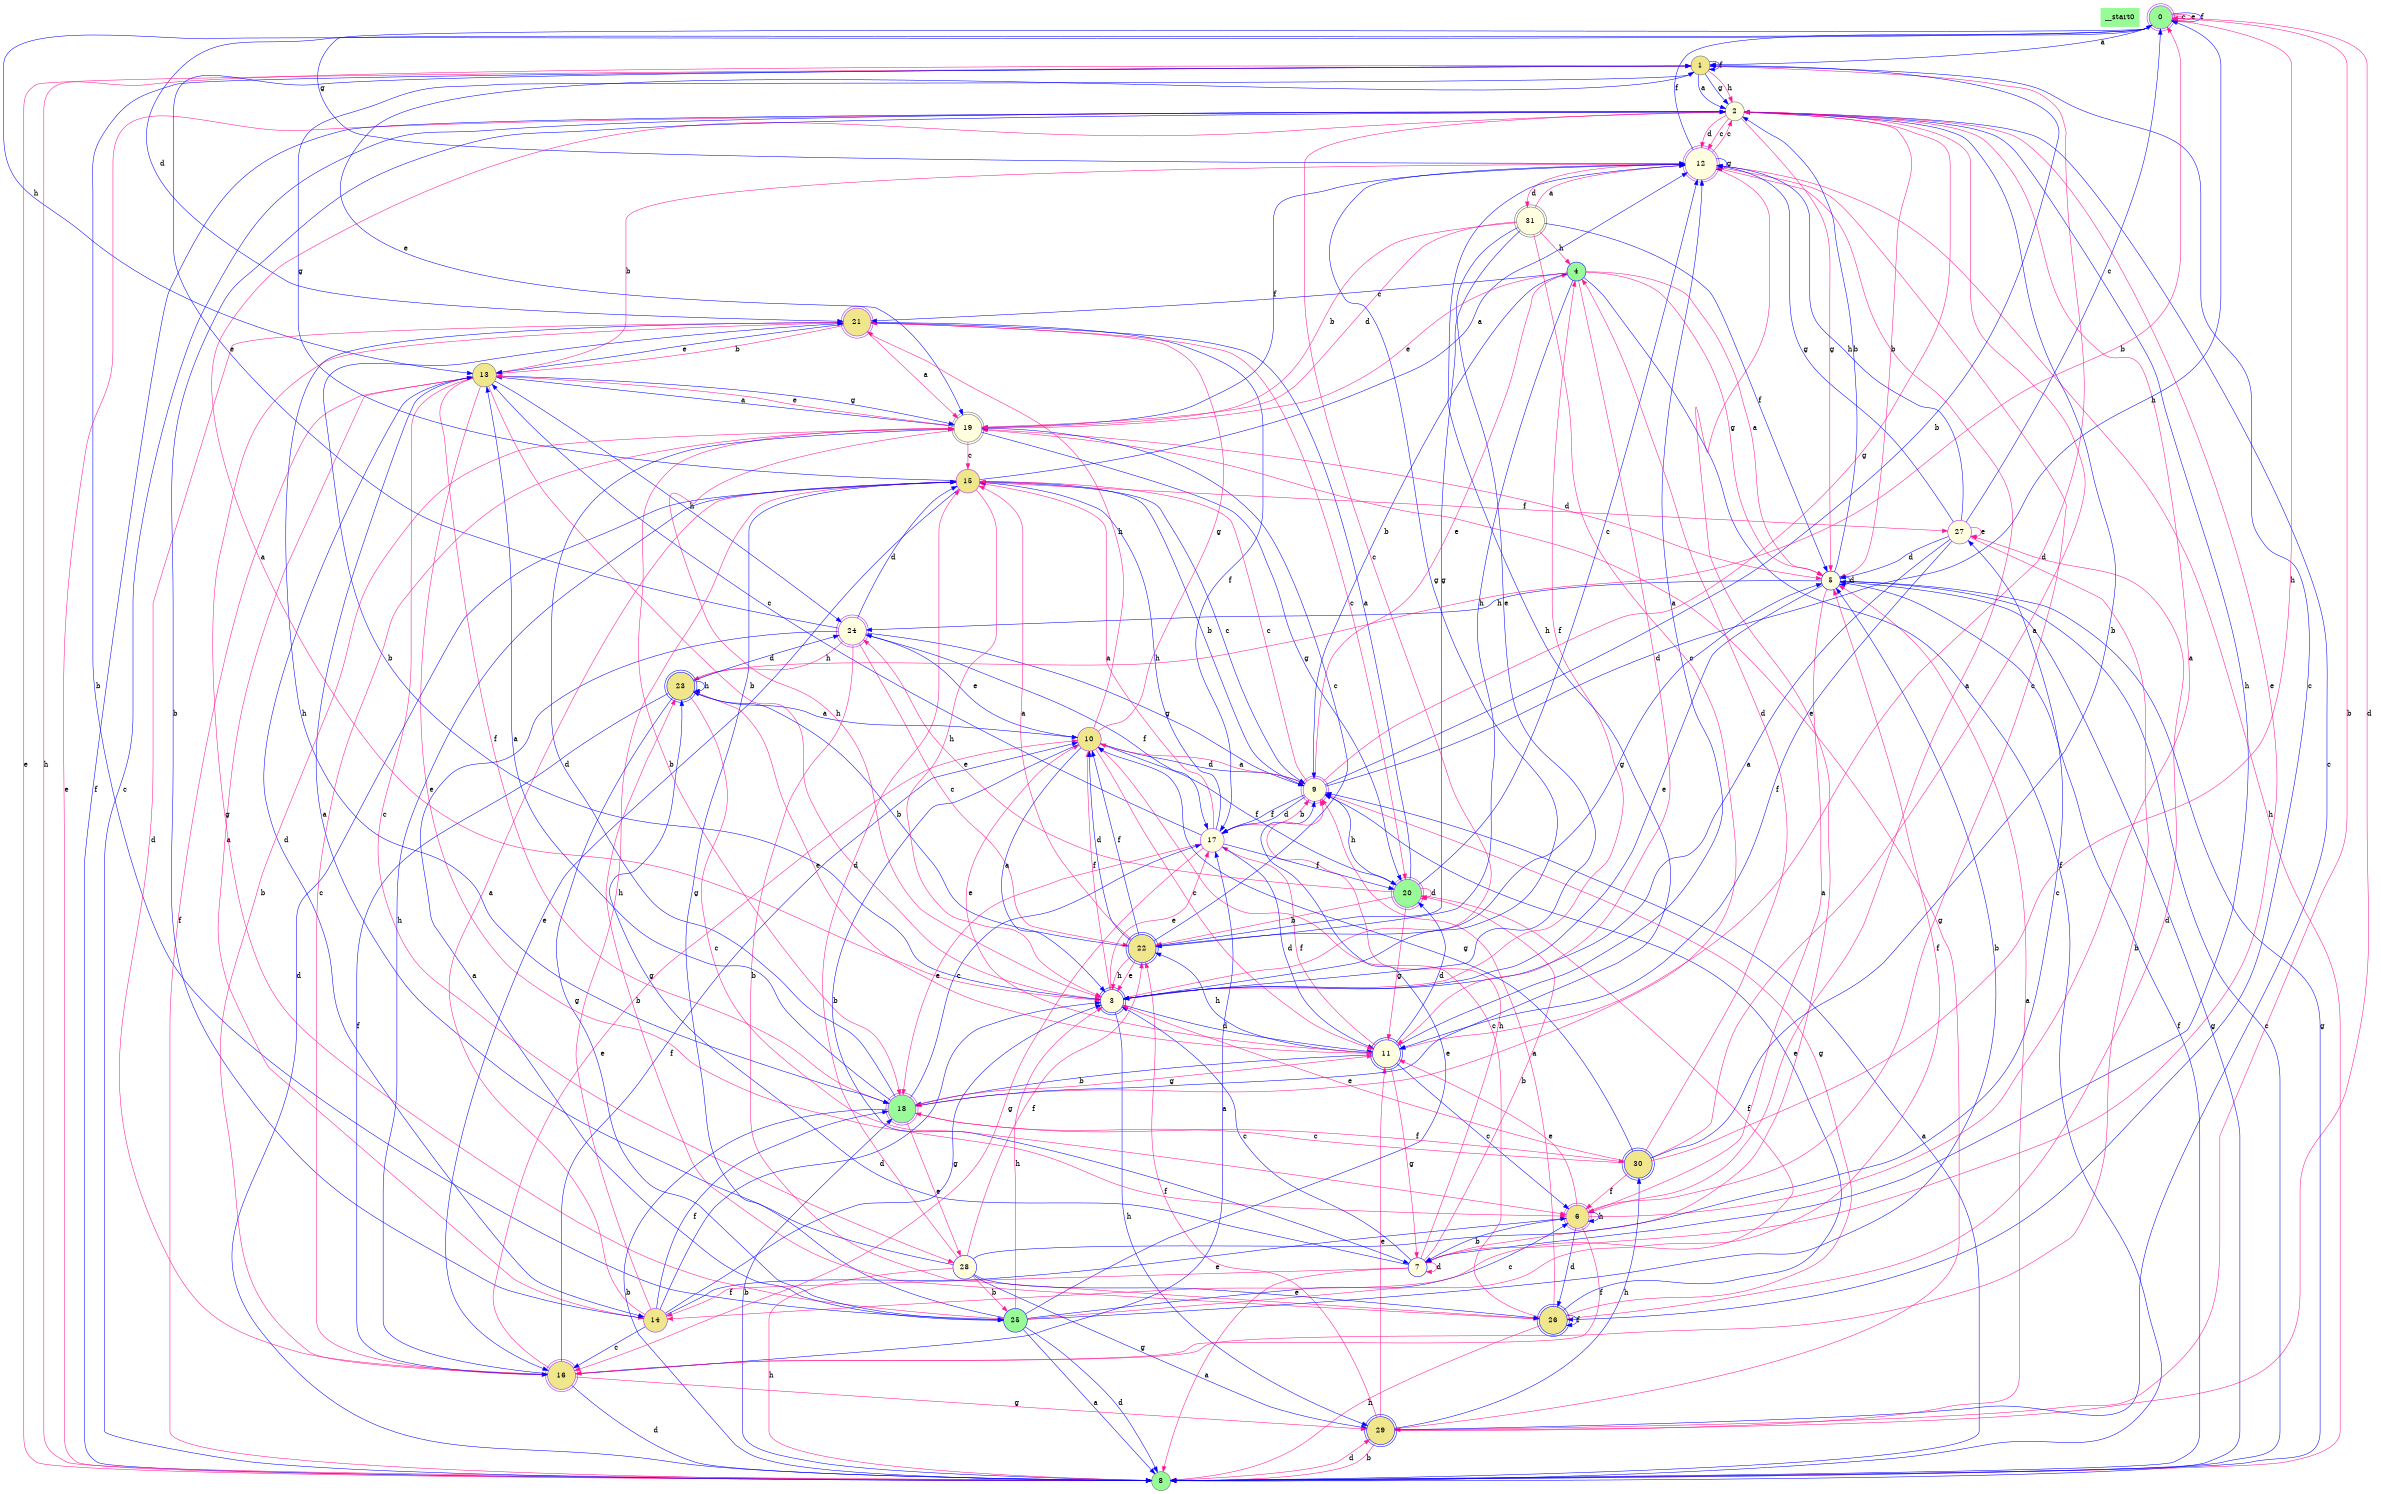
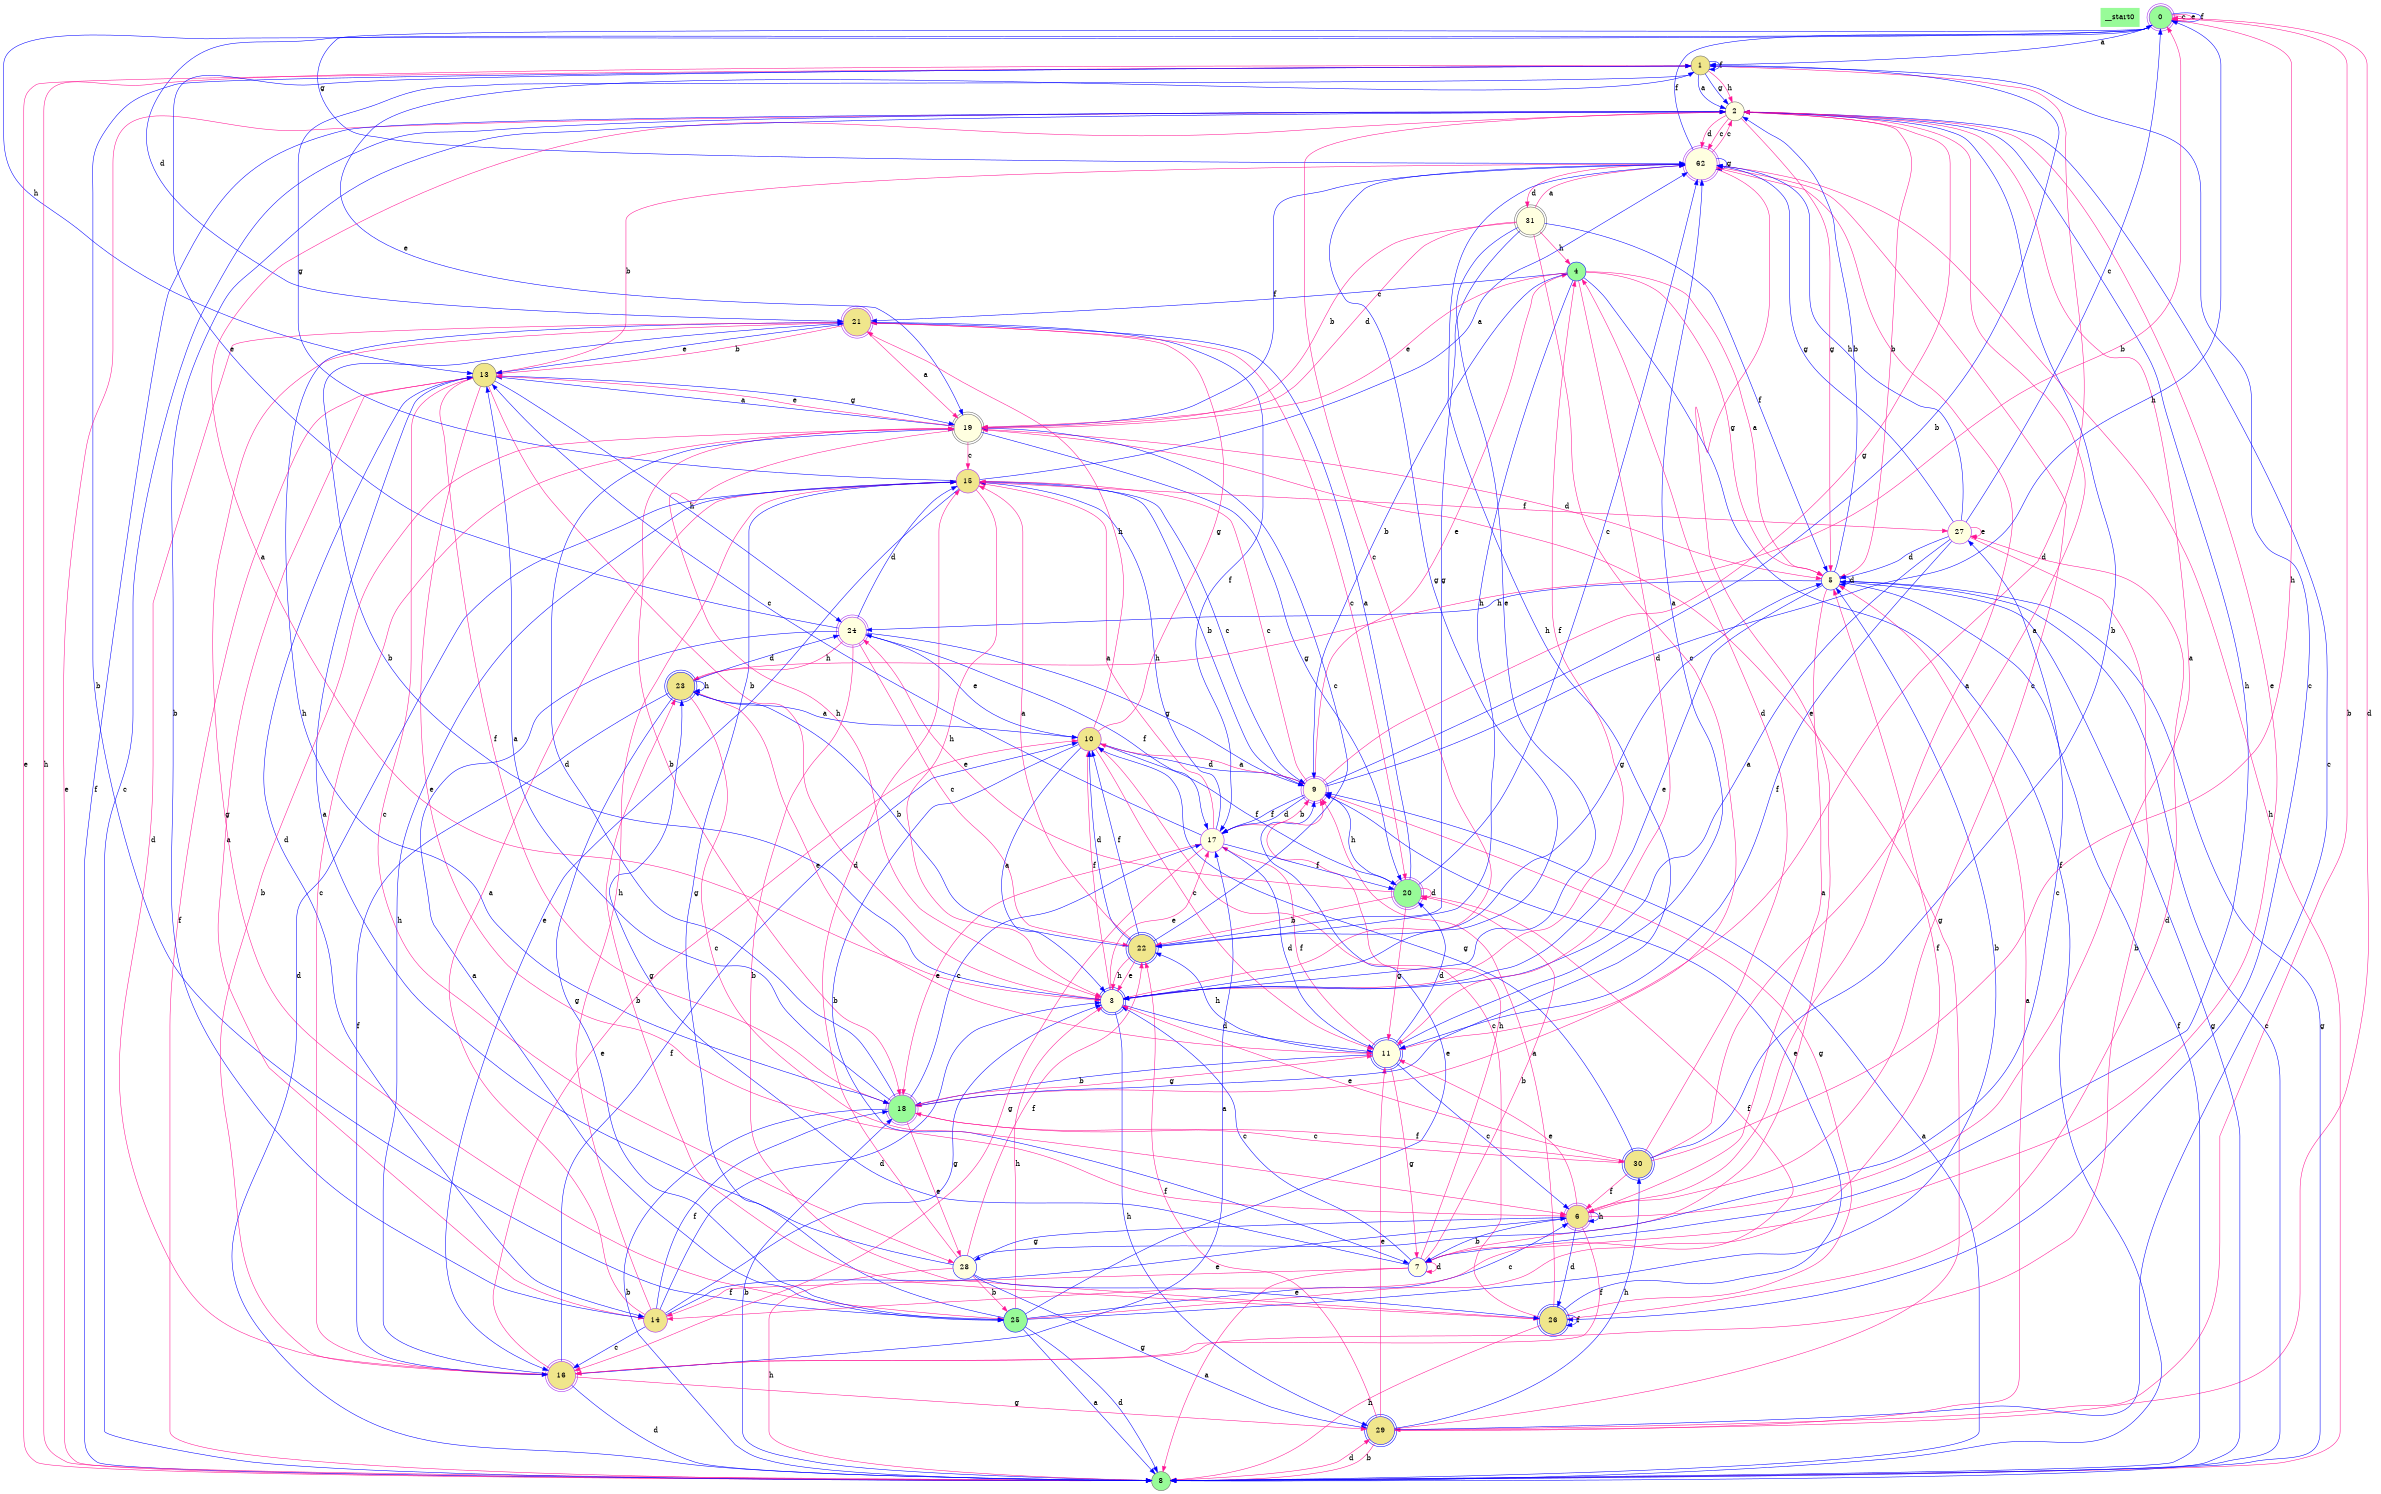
node "12": label "12" -> "62"
edge "11" -> "10": removed, label "e"
edge "6" -> "28": added, label "g"
